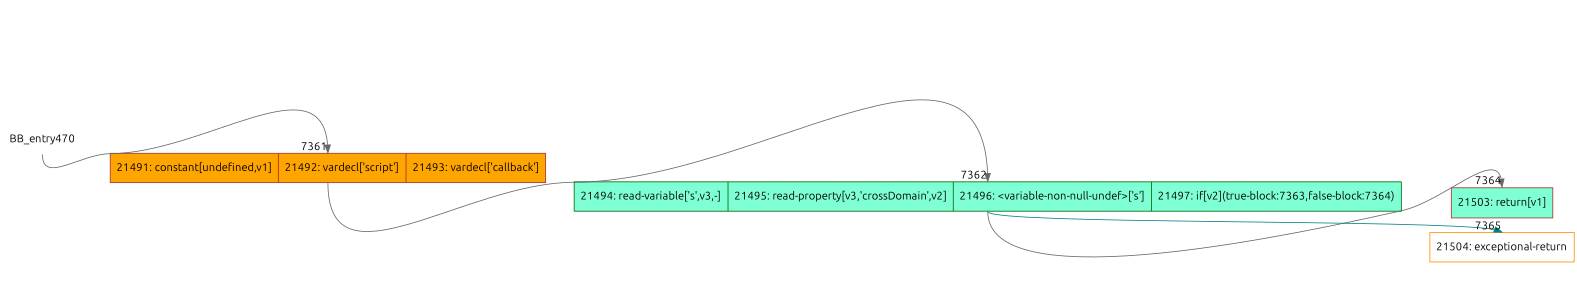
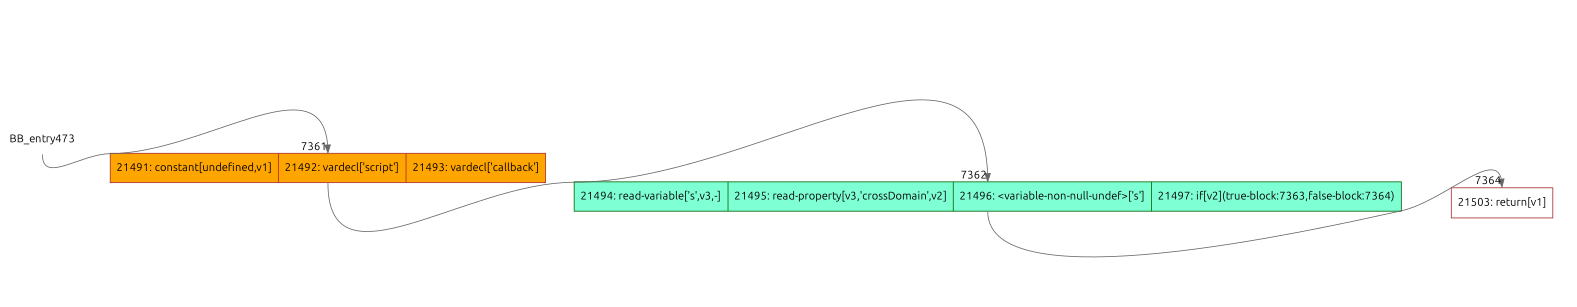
node "BB_entry470": label "BB_entry470" -> "BB_entry473"
node "21503: return[v1]": fillcolor aquamarine -> white
node "21504: exceptional-return": removed
